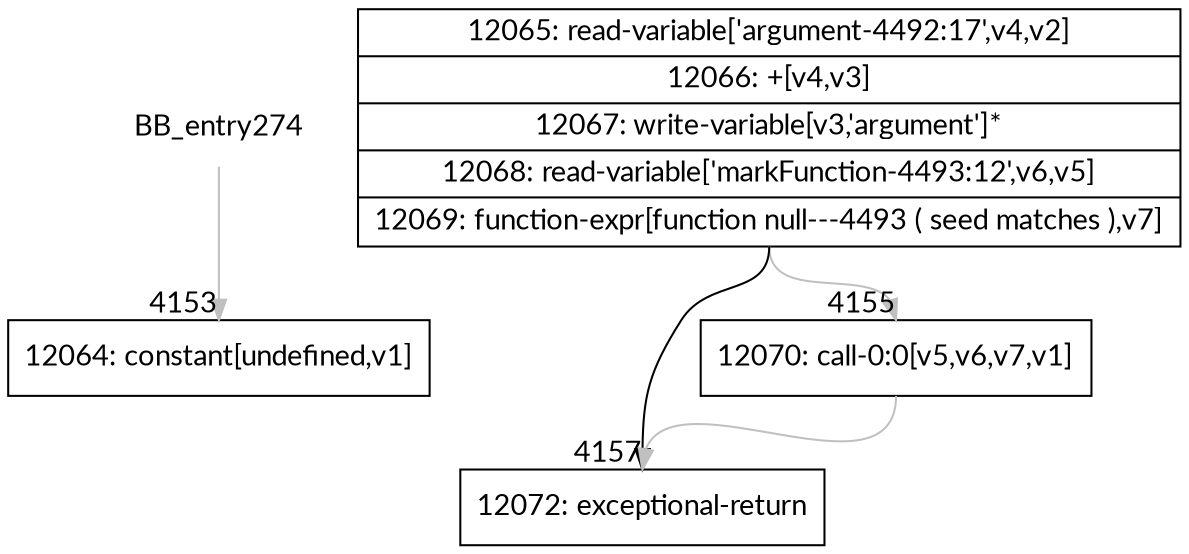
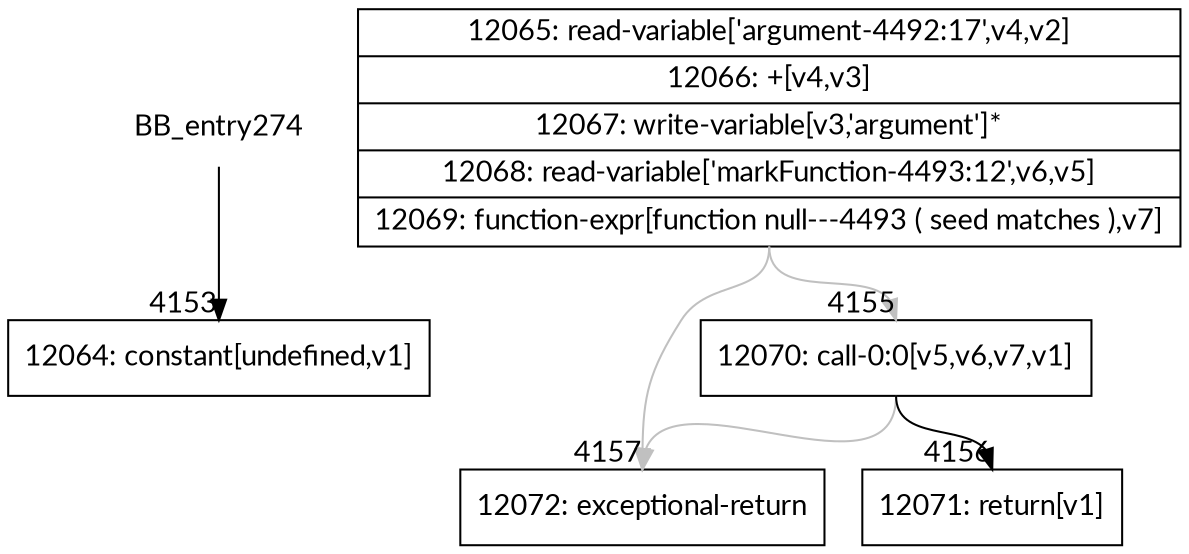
edge "BB_entry274" -> "12064: constant[undefined,v1]": color gray -> black
edge "12065: read-variable['argument-4492:17',v4,v2]" -> "12072: exceptional-return": color black -> gray
node "12071: return[v1]": added
